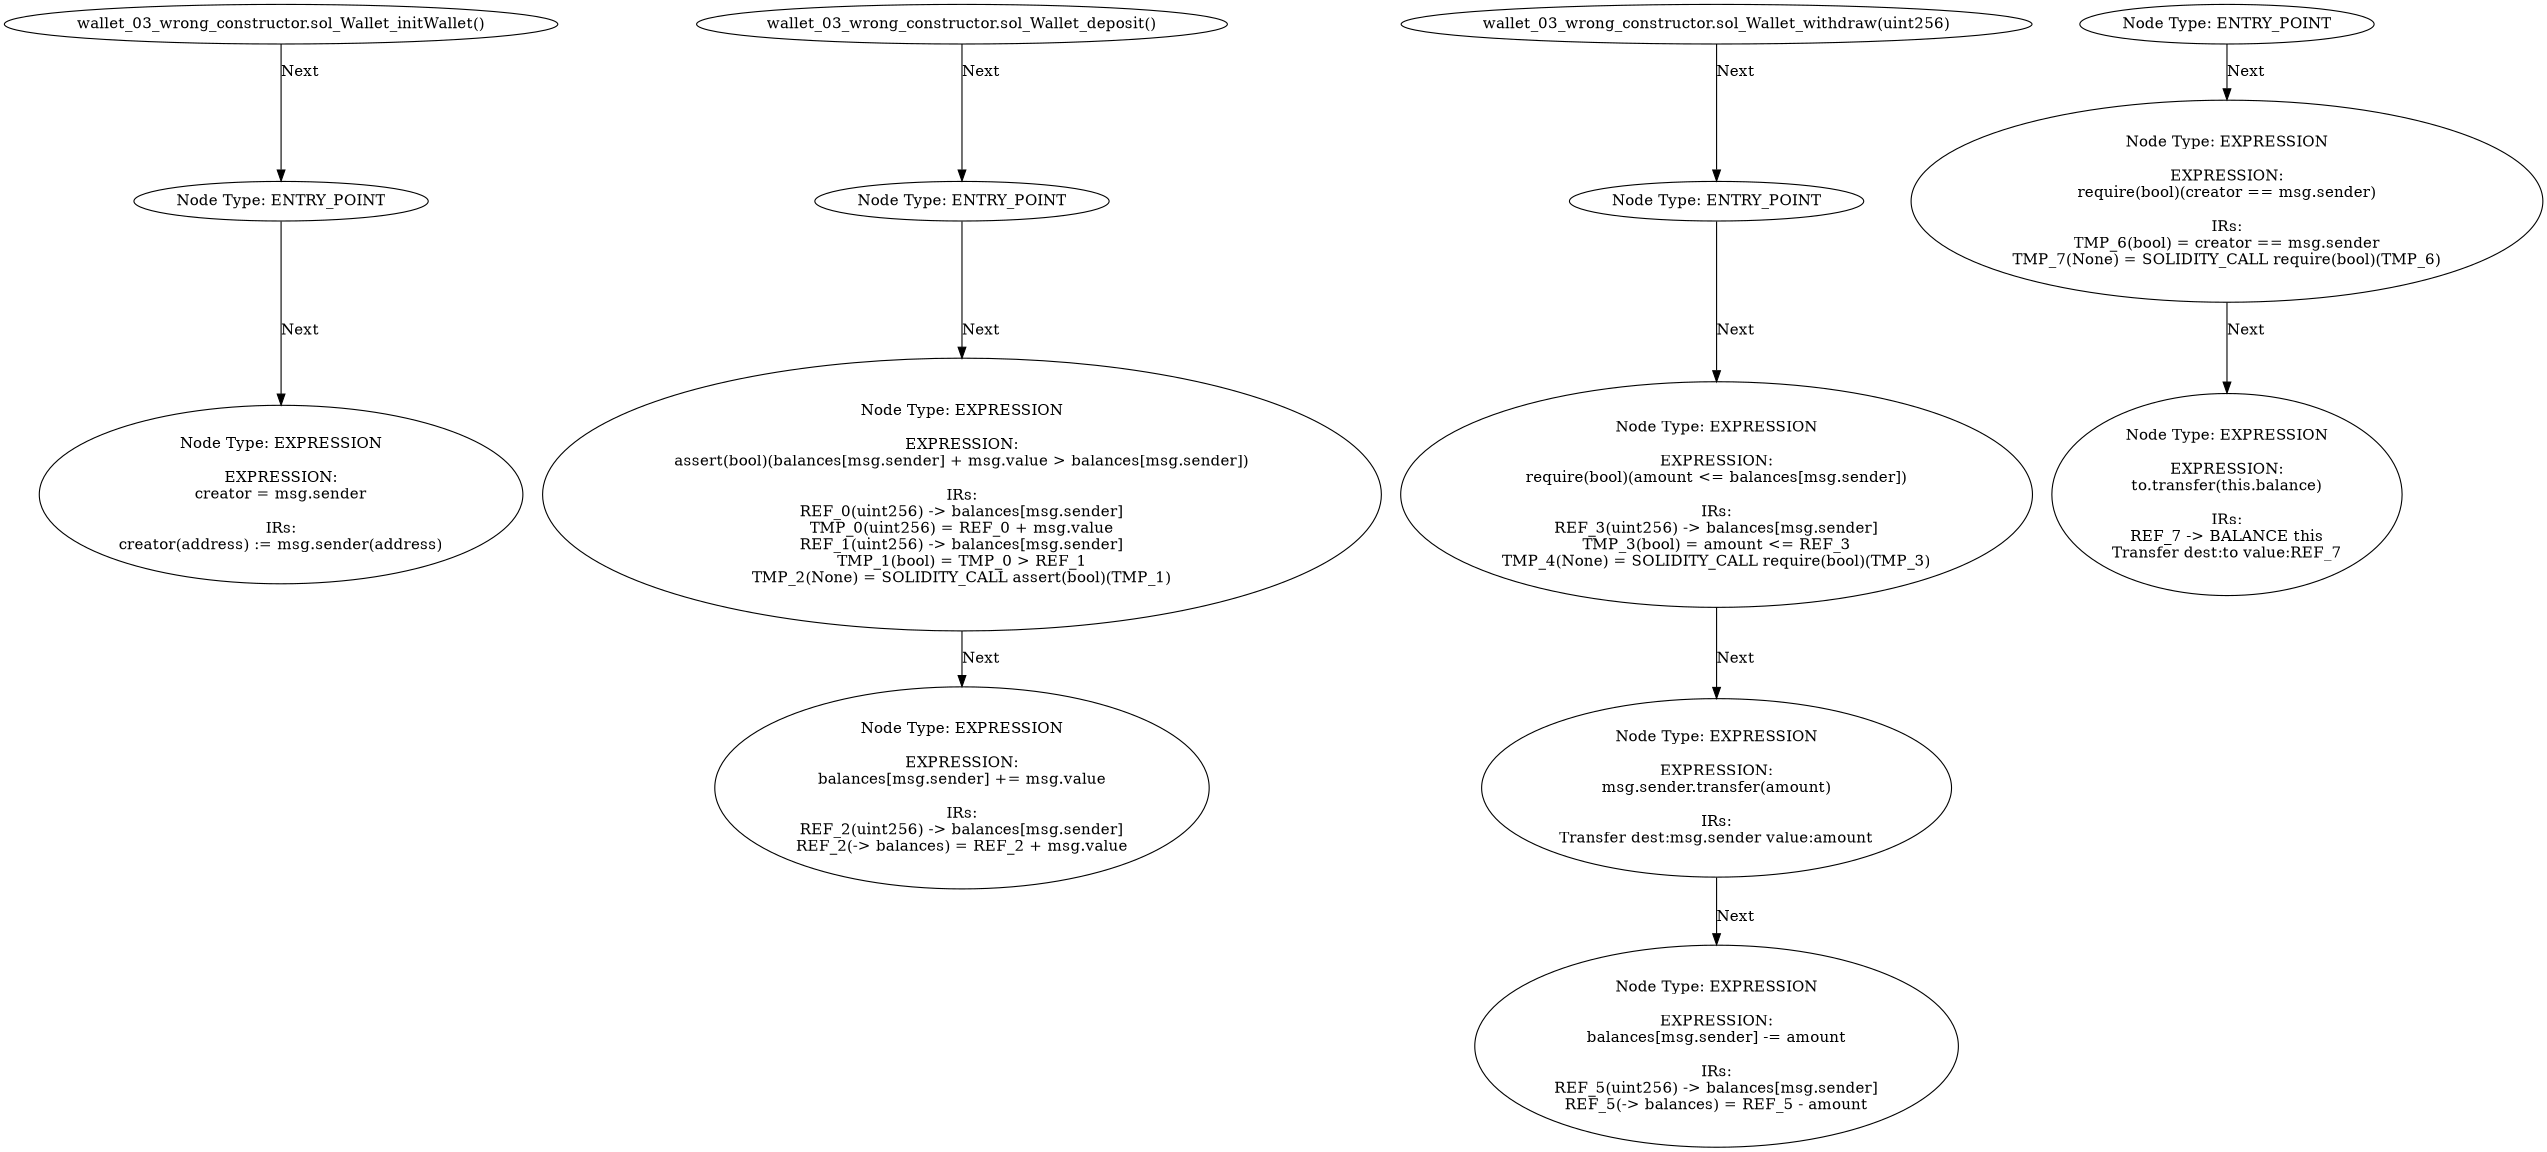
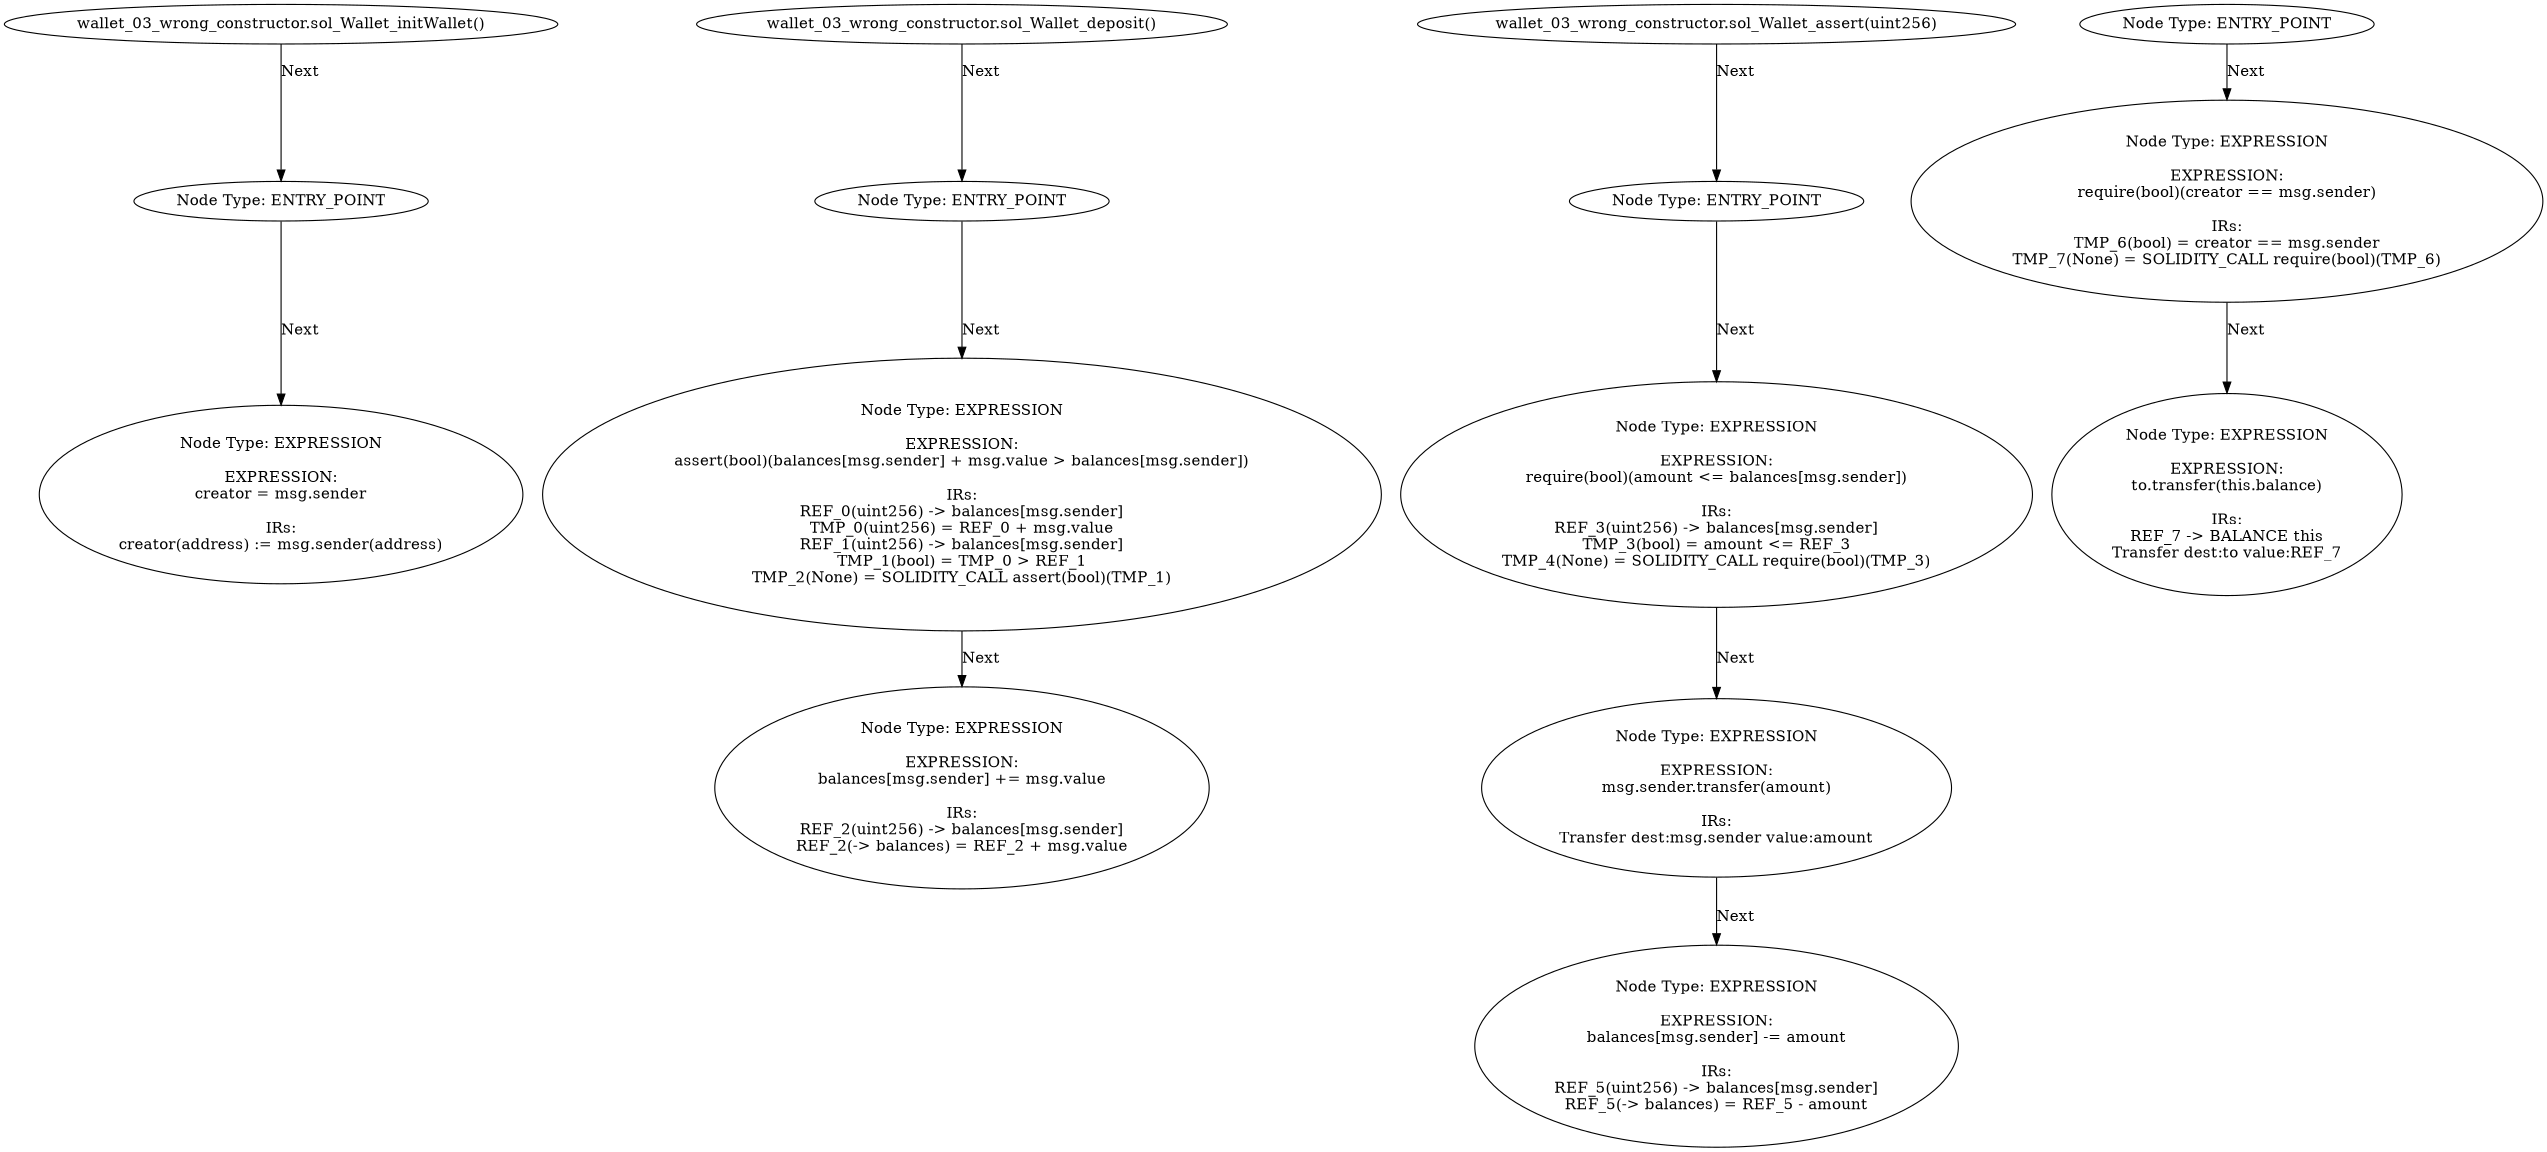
node "wallet_03_wrong_constructor.sol_Wallet_withdraw(uint256)": label "wallet_03_wrong_constructor.sol_Wallet_withdraw(uint256)" -> "wallet_03_wrong_constructor.sol_Wallet_assert(uint256)"
